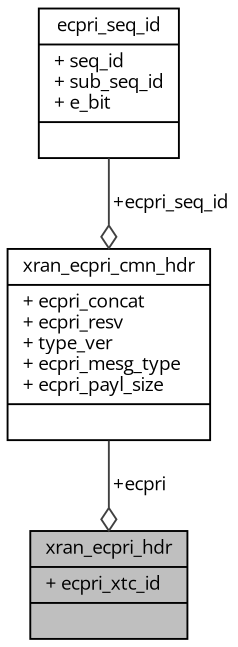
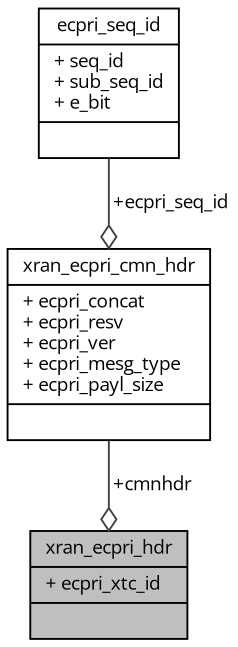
node "xran_ecpri_cmn_hdr": text "+ type_ver" -> "+ ecpri_ver"
edge "xran_ecpri_cmn_hdr" -> "xran_ecpri_hdr": label " +ecpri" -> " +cmnhdr"
